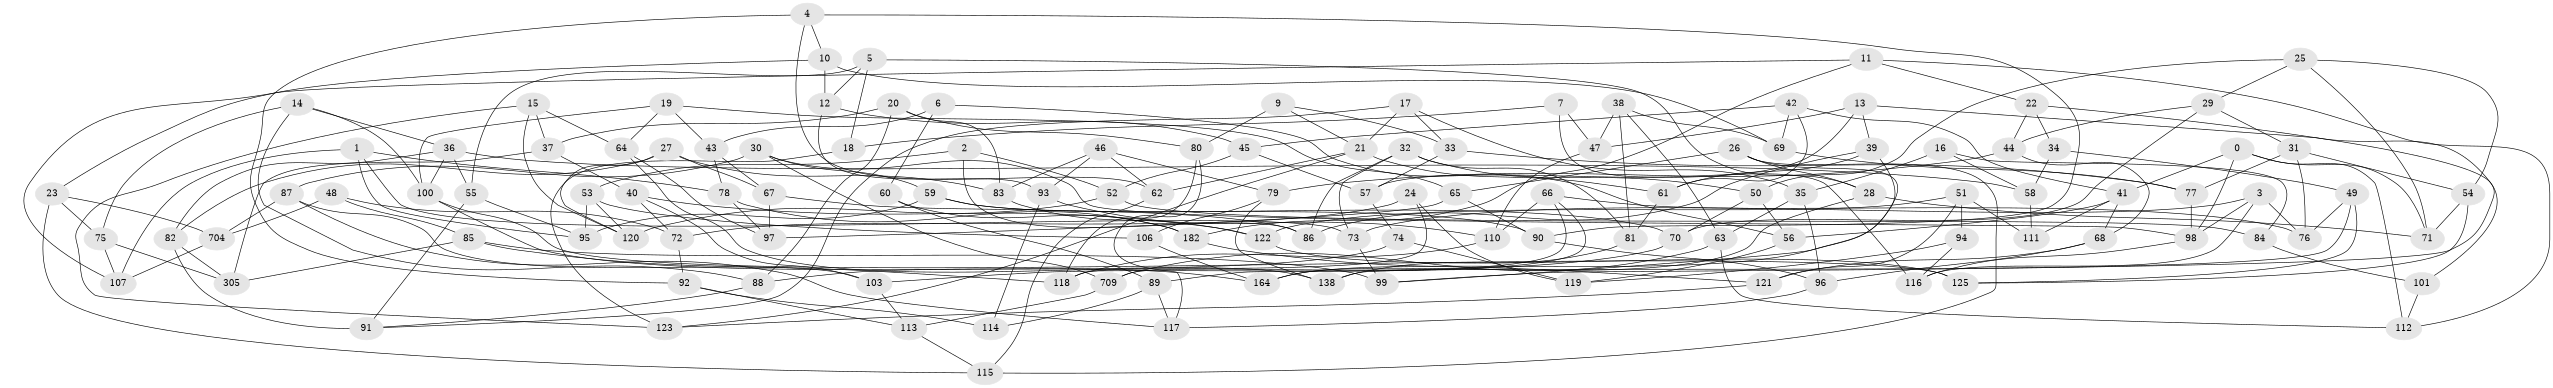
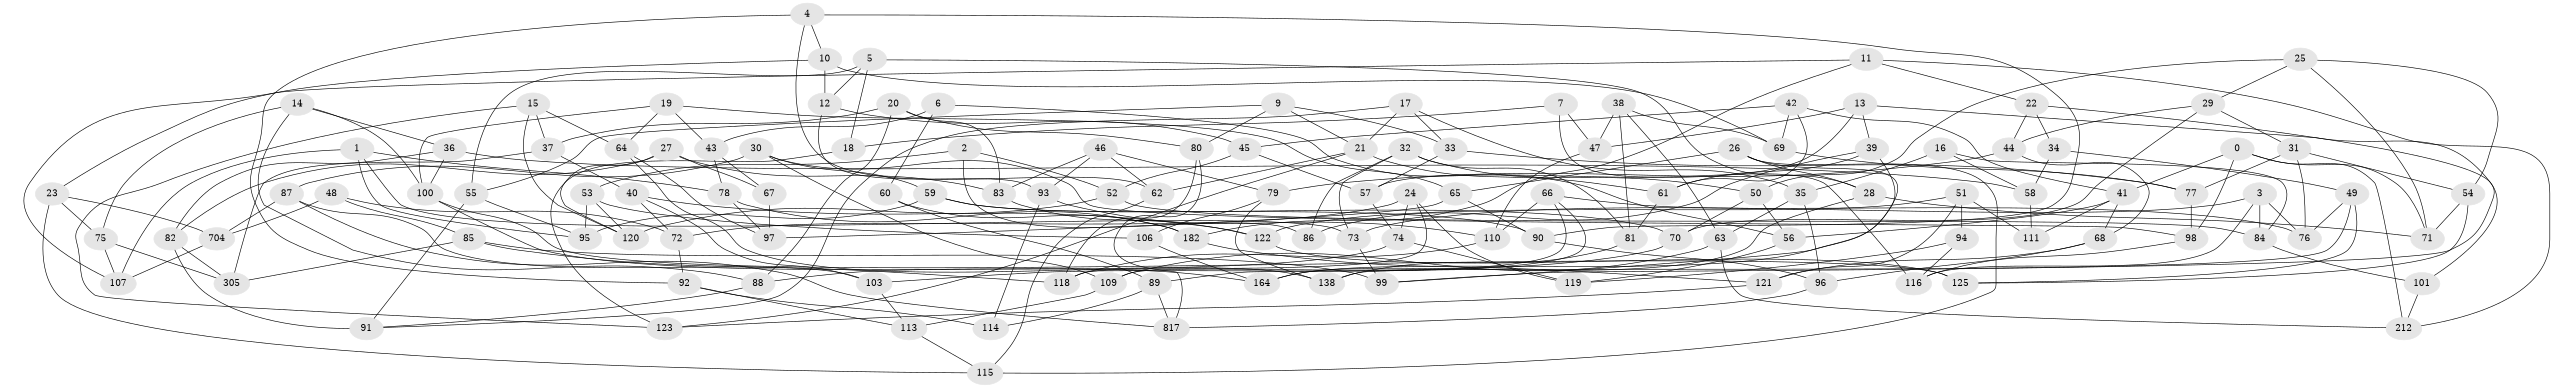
edge "36" -- "55": now "9" -- "55"
edge "67" -- "86": removed
edge "3" -- "98": now "3" -- "84"
edge "24" -- "74": added
node "709": label "709" -> "109"
node "117": label "117" -> "817"
node "112": label "112" -> "212"
